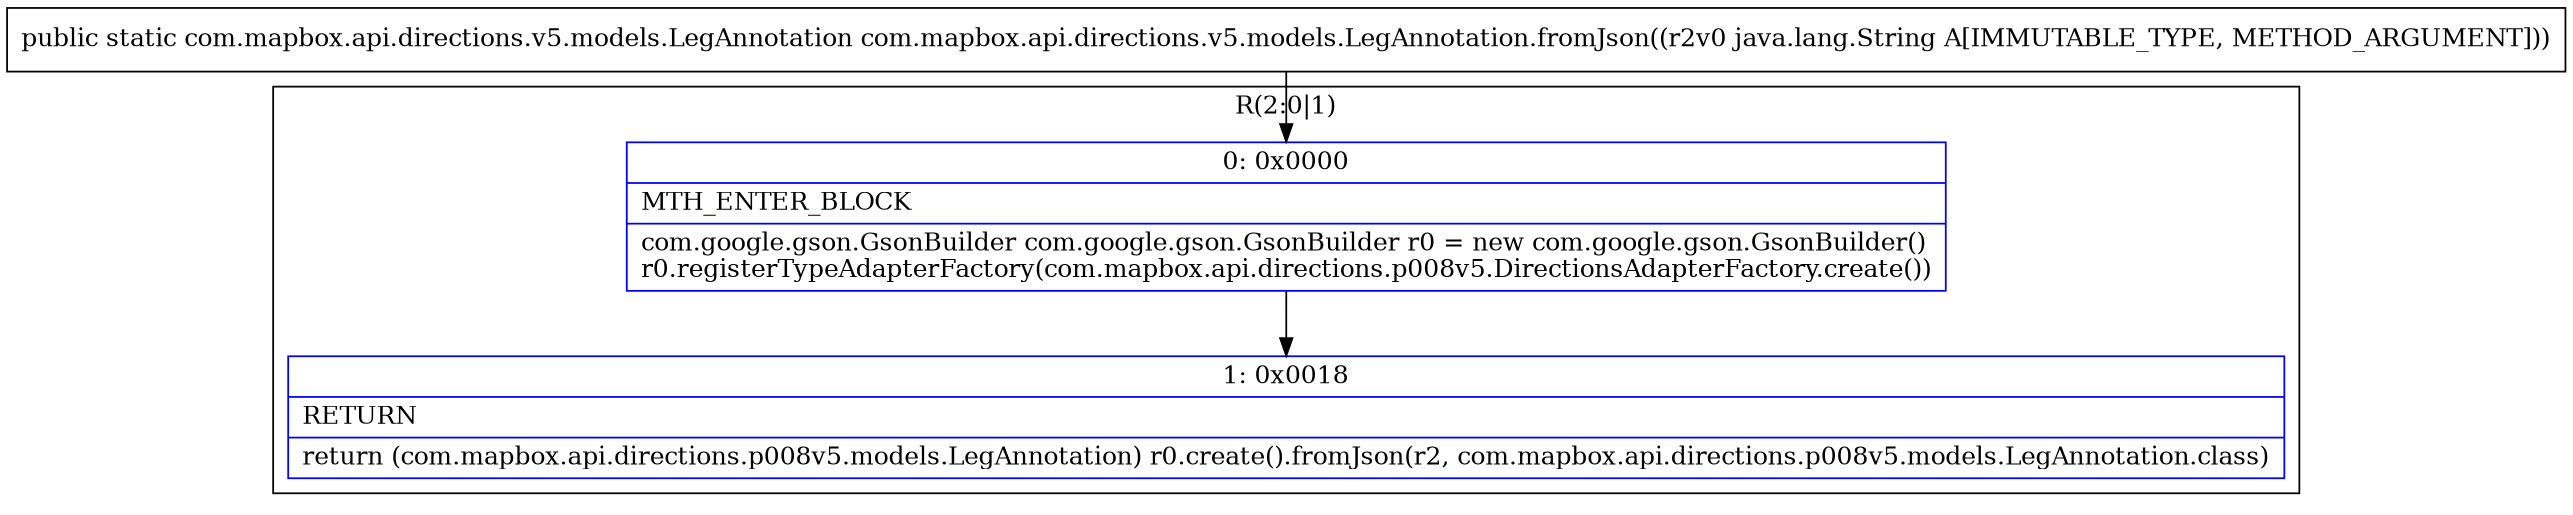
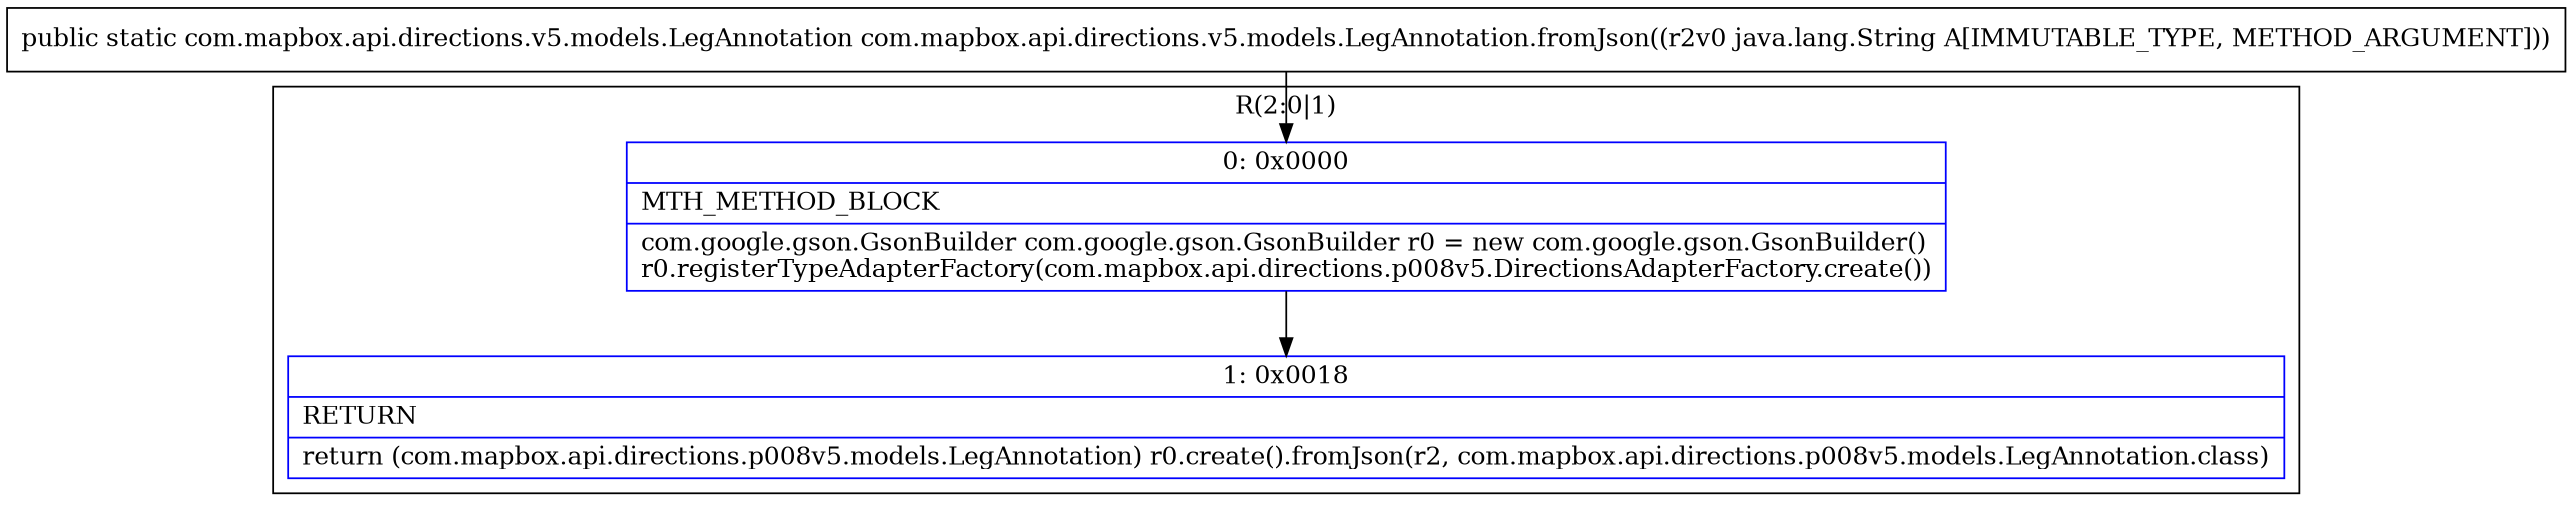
node "0: 0x0000": text "MTH_ENTER_BLOCK" -> "MTH_METHOD_BLOCK"
